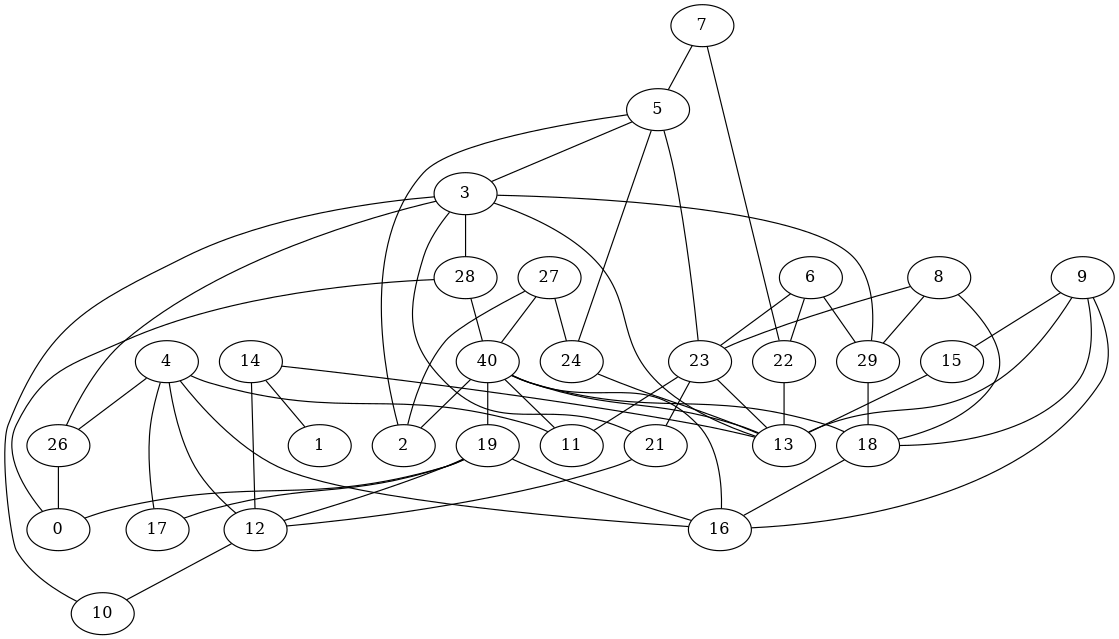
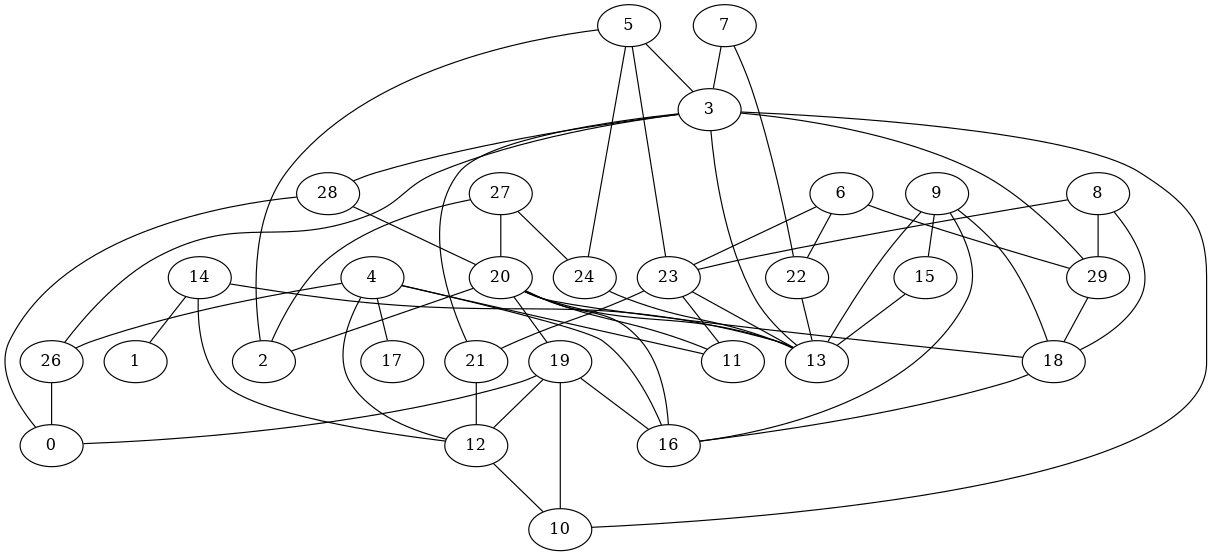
edge "7" -- "5": now "7" -- "3"
node "40": label "40" -> "20"
edge "19" -- "17": now "19" -- "10"
